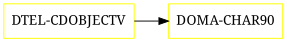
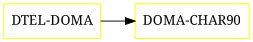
node "DTEL-CDOBJECTV": label "DTEL-CDOBJECTV" -> "DTEL-DOMA"
